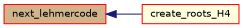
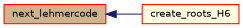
node "create_roots_H4": label "create_roots_H4" -> "create_roots_H6"
